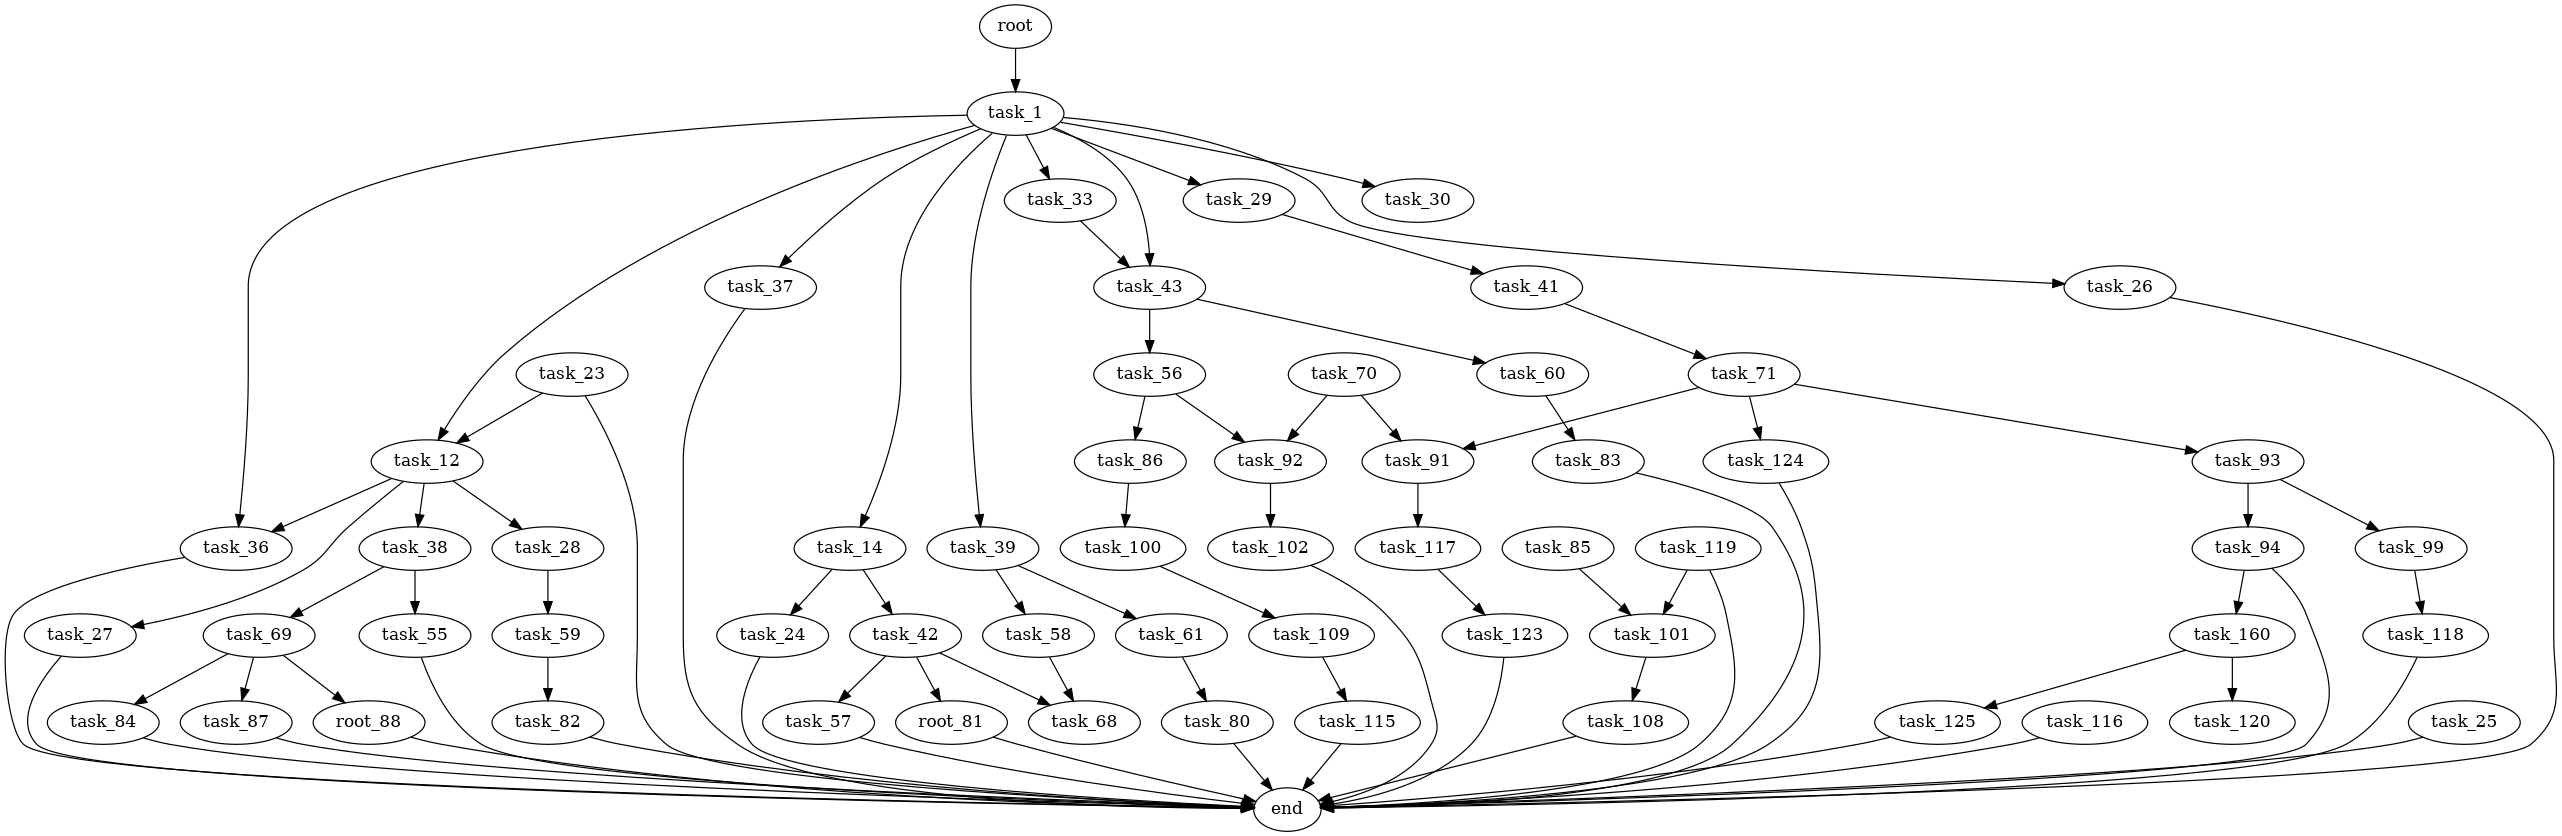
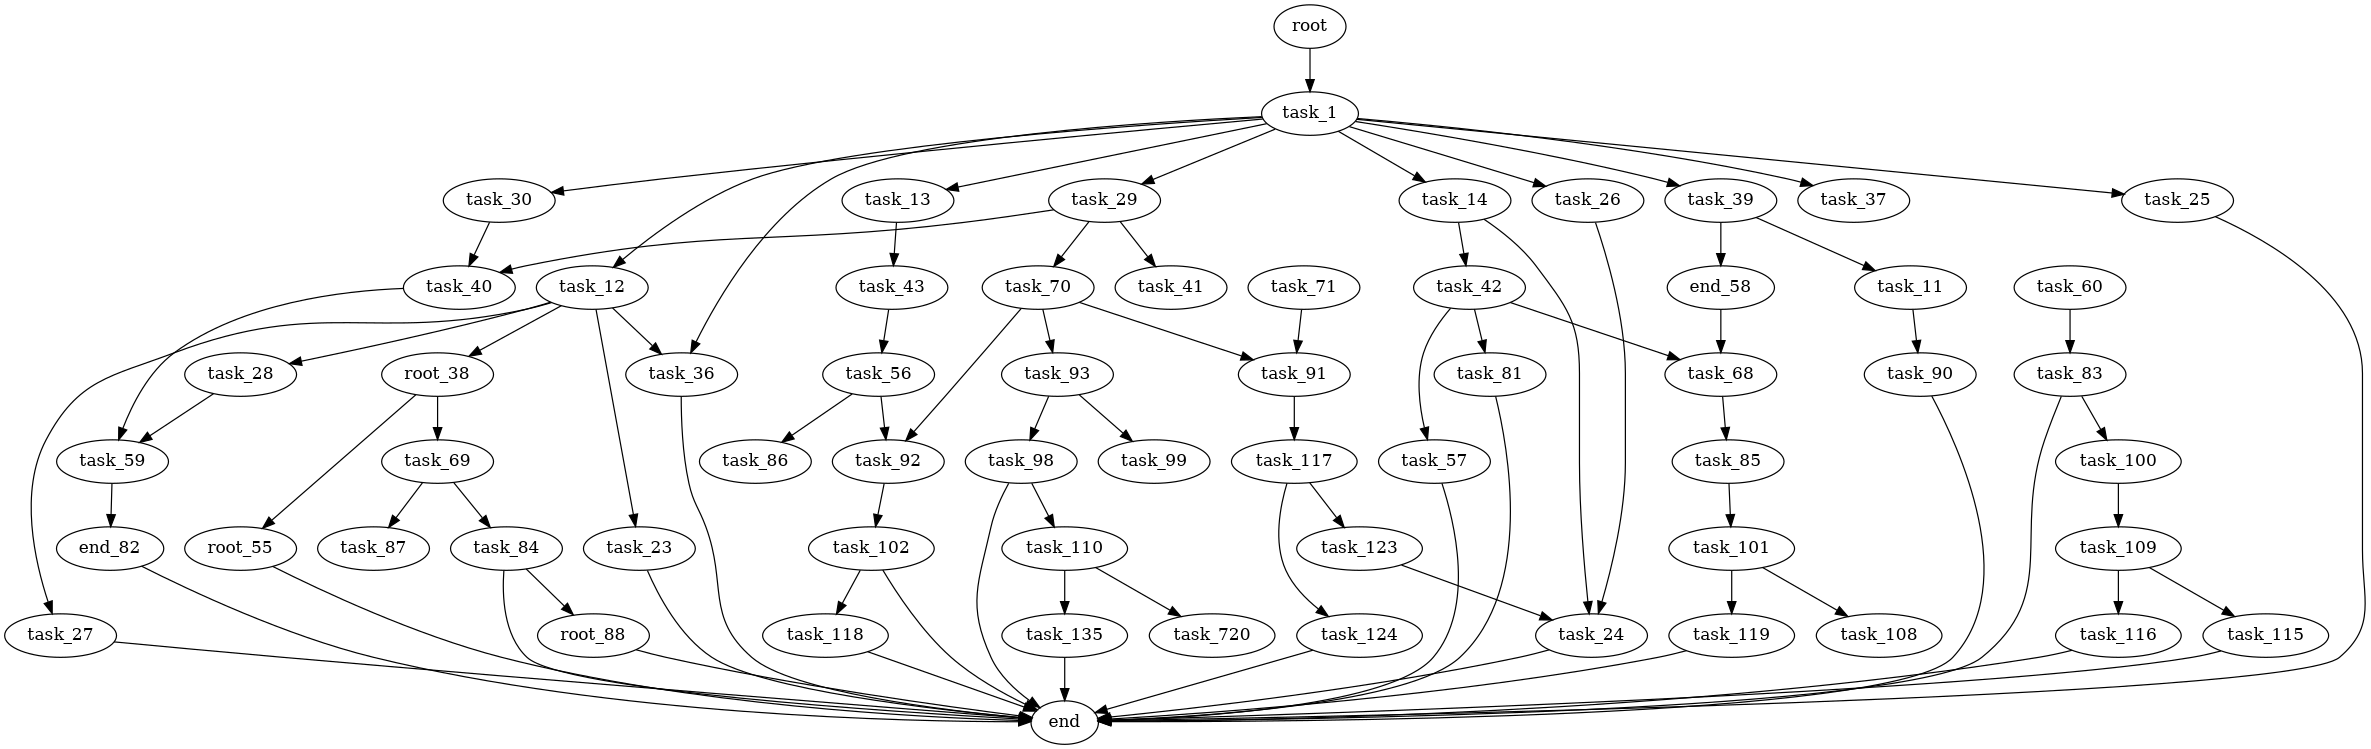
edge "task_1" -> "task_43": now "task_1" -> "task_25"
node "task_33": label "task_33" -> "task_13"
edge "task_29" -> "task_70": added
node "task_40": added
edge "task_41" -> "task_71": removed
edge "task_43" -> "task_60": removed
edge "task_68" -> "task_85": added
edge "task_71" -> "task_124": now "task_117" -> "task_124"
edge "task_23" -> "task_12": reversed
edge "task_71" -> "task_93": now "task_70" -> "task_93"
edge "task_86" -> "task_100": now "task_83" -> "task_100"
node "task_38": label "task_38" -> "root_38"
node "task_94": label "task_94" -> "task_98"
edge "task_109" -> "task_116": added
edge "task_99" -> "task_118": now "task_102" -> "task_118"
edge "task_119" -> "task_101": reversed
node "task_55": label "task_55" -> "root_55"
node "task_58": label "task_58" -> "end_58"
node "task_61": label "task_61" -> "task_11"
node "task_160": label "task_160" -> "task_110"
edge "task_69" -> "root_88": now "task_84" -> "root_88"
node "task_82": label "task_82" -> "end_82"
node "root_81": label "root_81" -> "task_81"
node "task_80": label "task_80" -> "task_90"
node "task_125": label "task_125" -> "task_135"
node "task_120": label "task_120" -> "task_720"
edge "task_37" -> "end": removed
edge "task_123" -> "end": now "task_123" -> "task_24"
edge "task_108" -> "end": removed
edge "task_87" -> "end": removed
edge "task_26" -> "end": now "task_26" -> "task_24"
